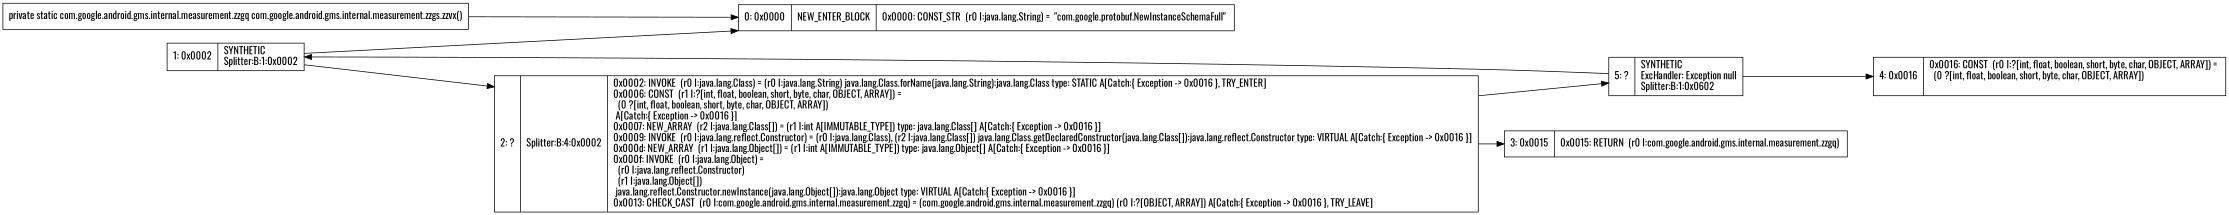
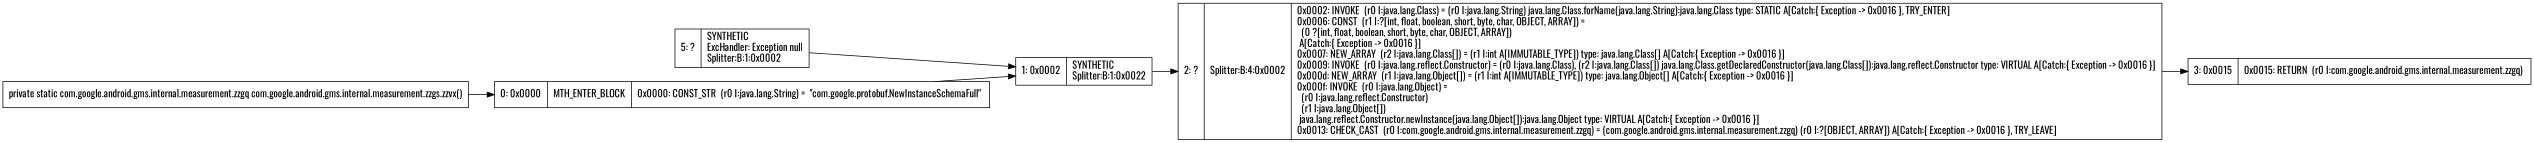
node "0: 0x0000": text "NEW_ENTER_BLOCK" -> "MTH_ENTER_BLOCK"
edge "1: 0x0002" -> "0: 0x0000": reversed
node "1: 0x0002": text "Splitter:B:1:0x0002" -> "Splitter:B:1:0x0022"
node "4: 0x0016": removed
node "5: ?": text "Splitter:B:1:0x0602" -> "Splitter:B:1:0x0002"
edge "2: ?" -> "5: ?": removed
